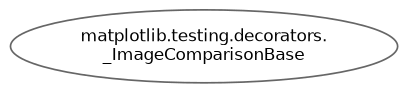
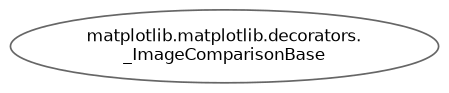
node "matplotlib.testing.decorators. _ImageComparisonBase": label "matplotlib.testing.decorators. _ImageComparisonBase" -> "matplotlib.matplotlib.decorators. _ImageComparisonBase"
